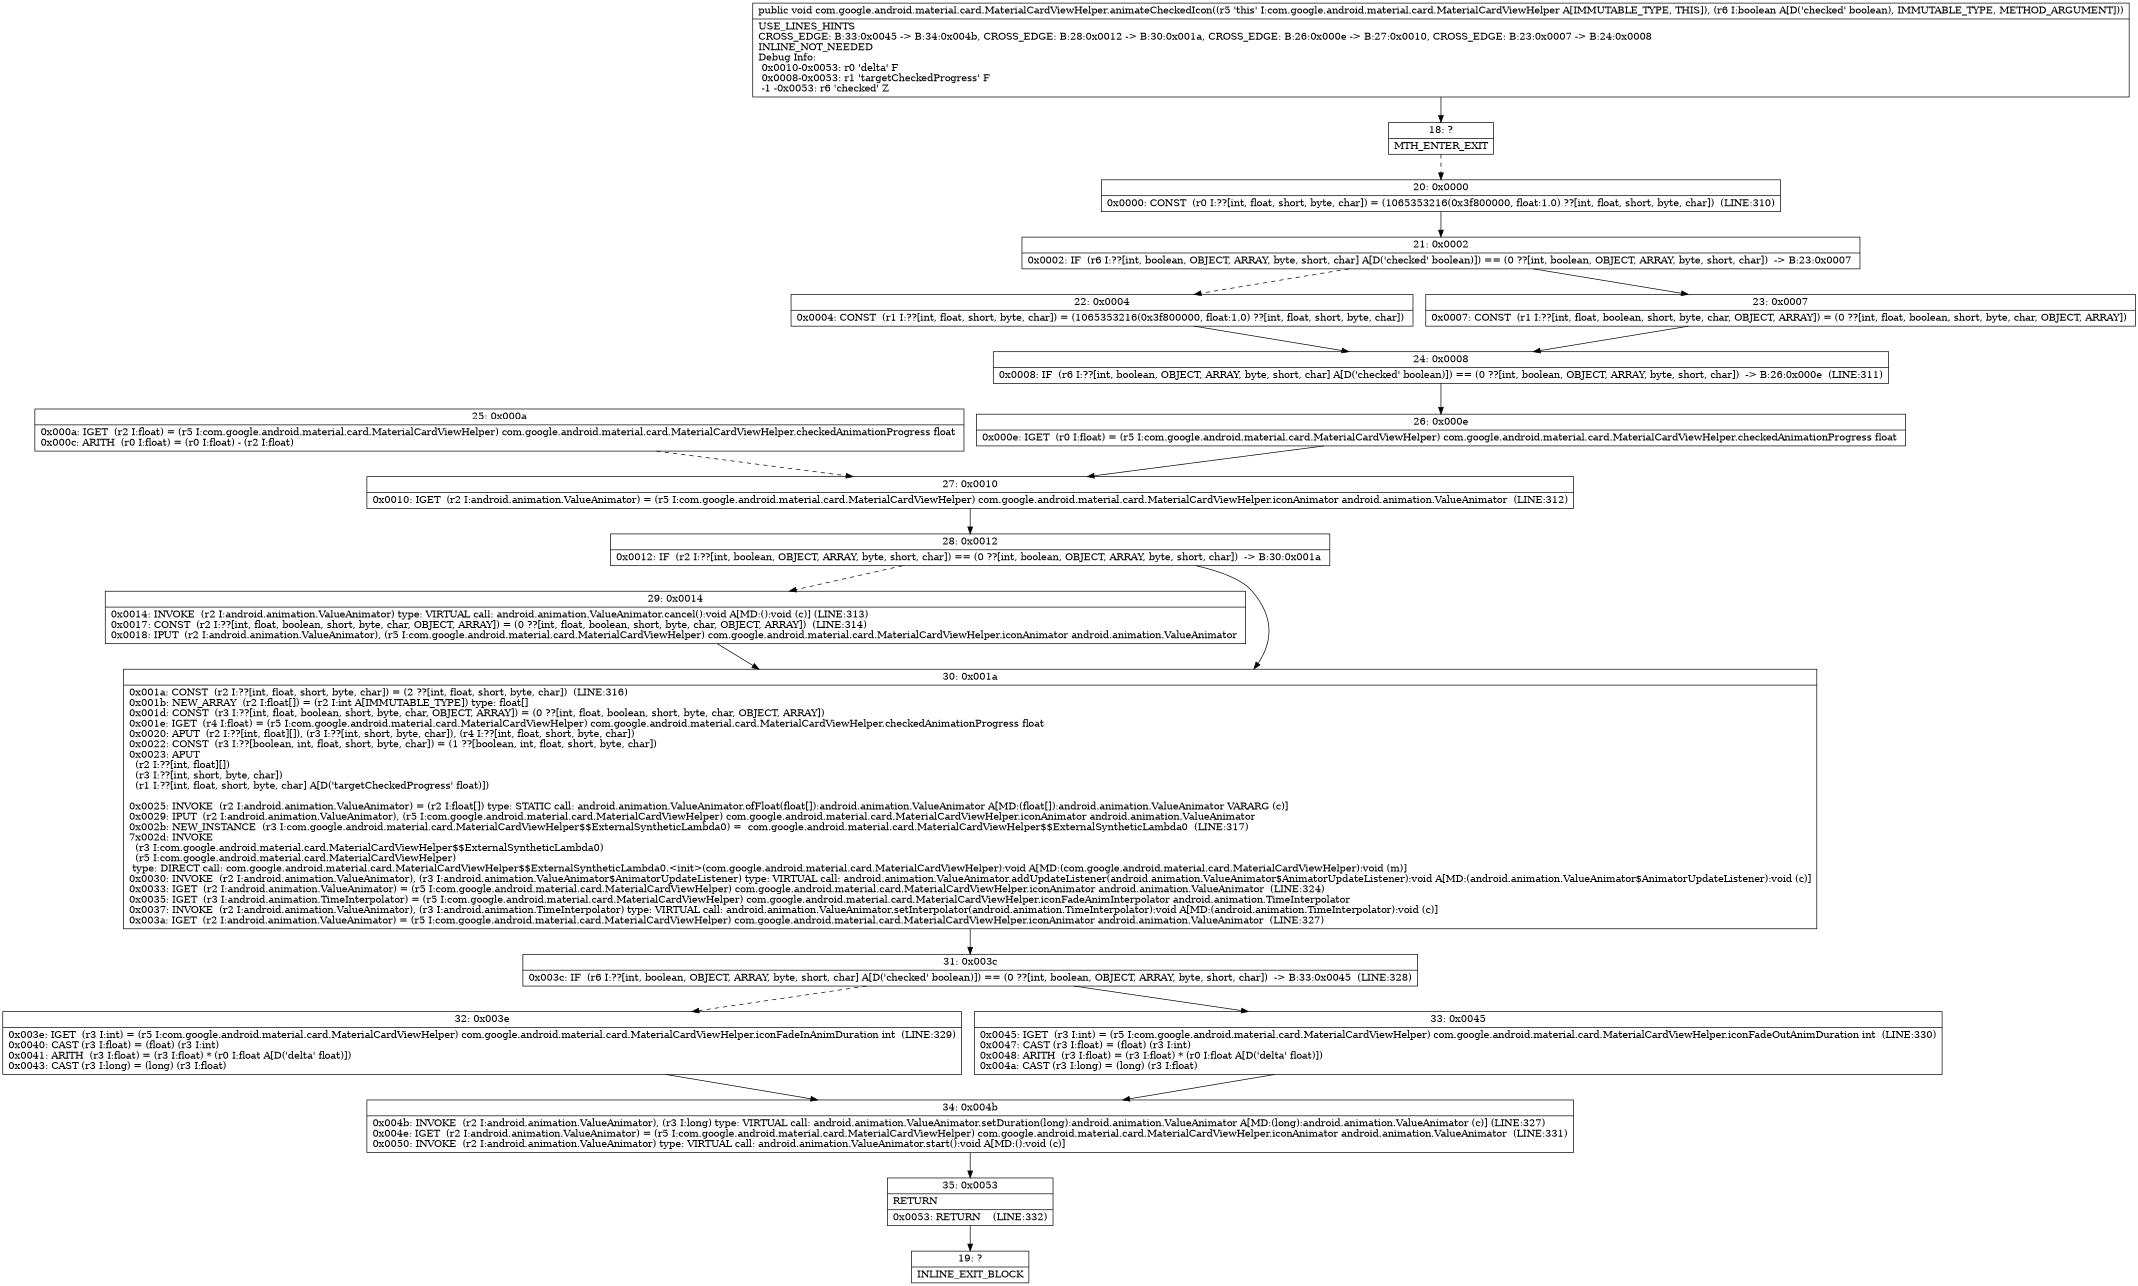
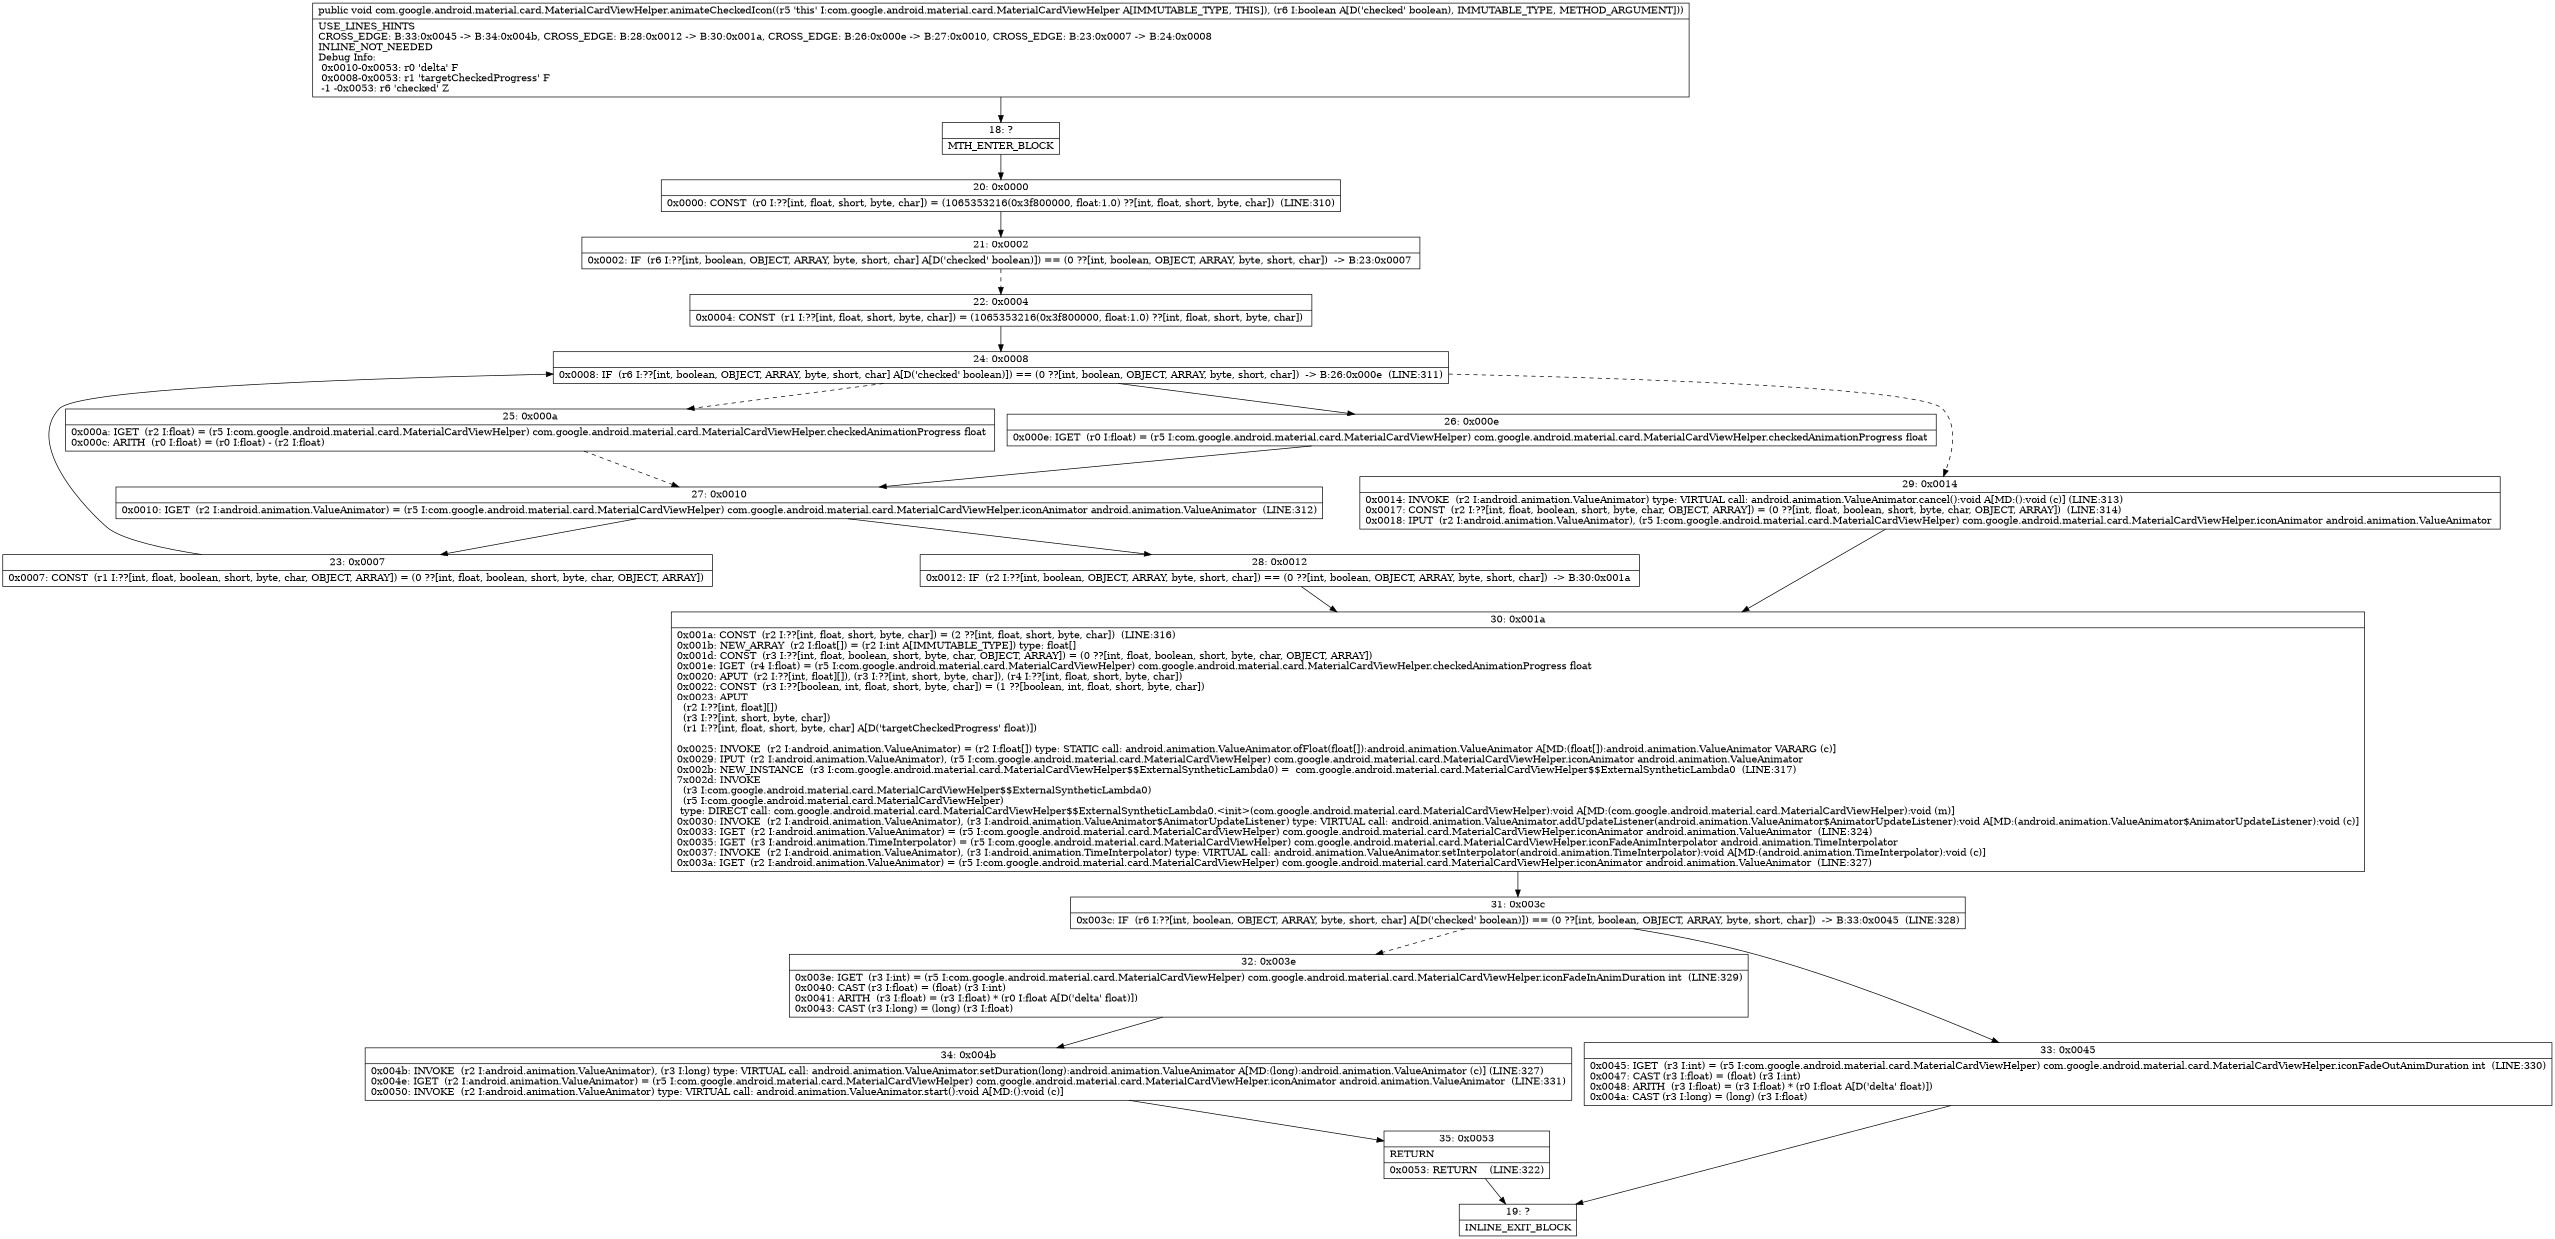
node "18: ?": text "MTH_ENTER_EXIT" -> "MTH_ENTER_BLOCK"
edge "18: ?" -> "20: 0x0000": style dashed -> solid
edge "21: 0x0002" -> "23: 0x0007": now "27: 0x0010" -> "23: 0x0007"
edge "24: 0x0008" -> "25: 0x000a": added
edge "28: 0x0012" -> "29: 0x0014": now "24: 0x0008" -> "29: 0x0014"
edge "33: 0x0045" -> "34: 0x004b": now "33: 0x0045" -> "19: ?"
node "35: 0x0053": text "0x0053: RETURN    (LINE:332)" -> "0x0053: RETURN    (LINE:322)"
